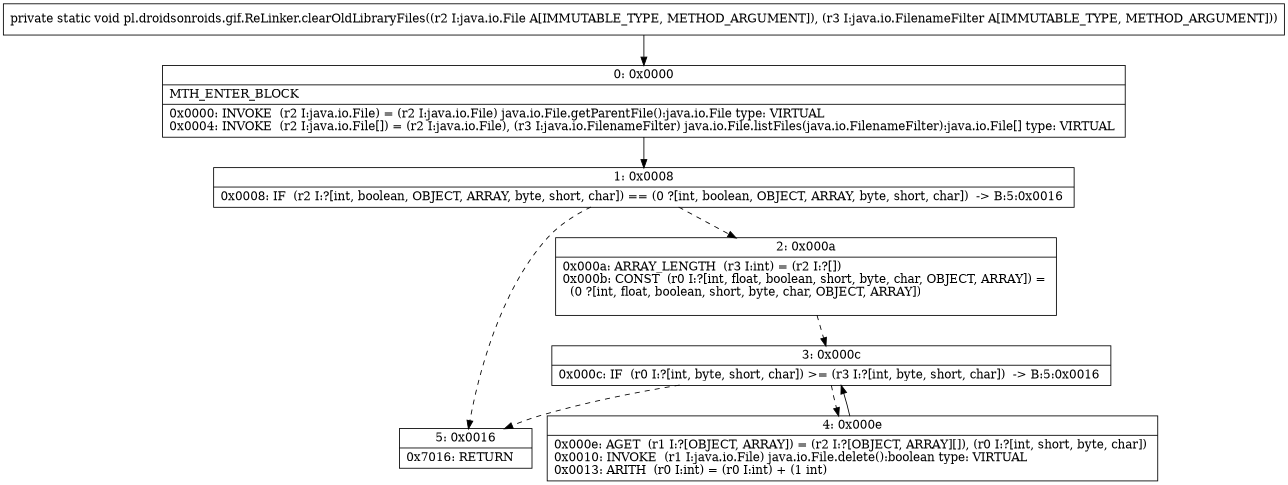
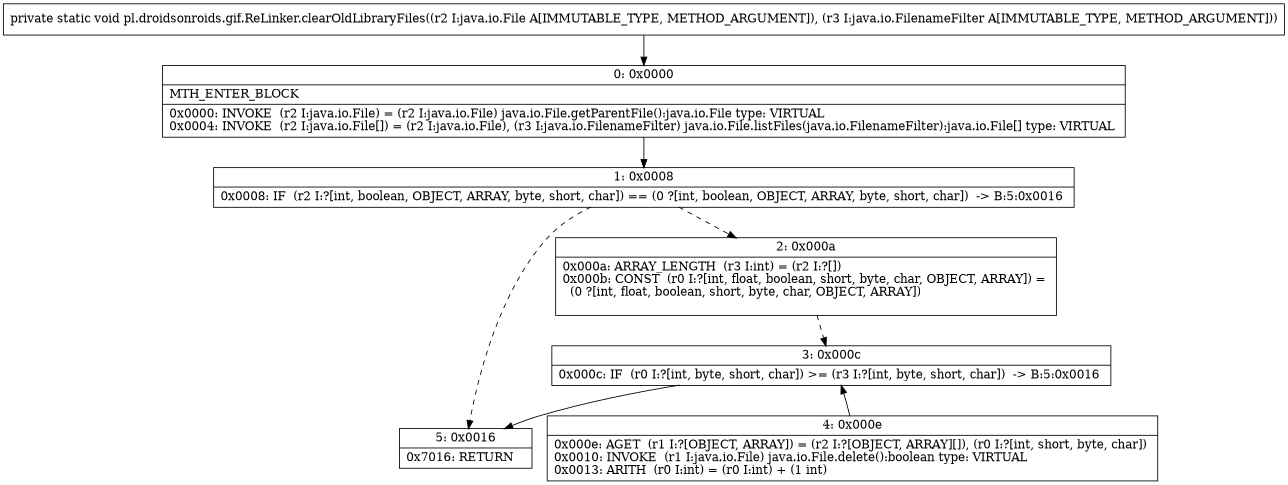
edge "3: 0x000c" -> "4: 0x000e": removed
edge "3: 0x000c" -> "5: 0x0016": style dashed -> solid
